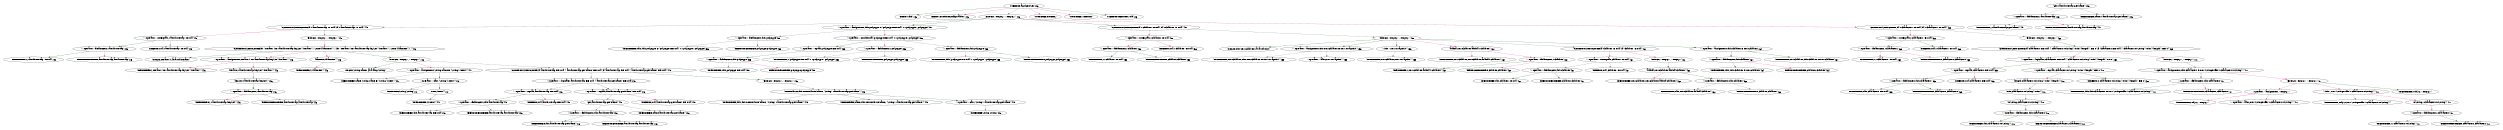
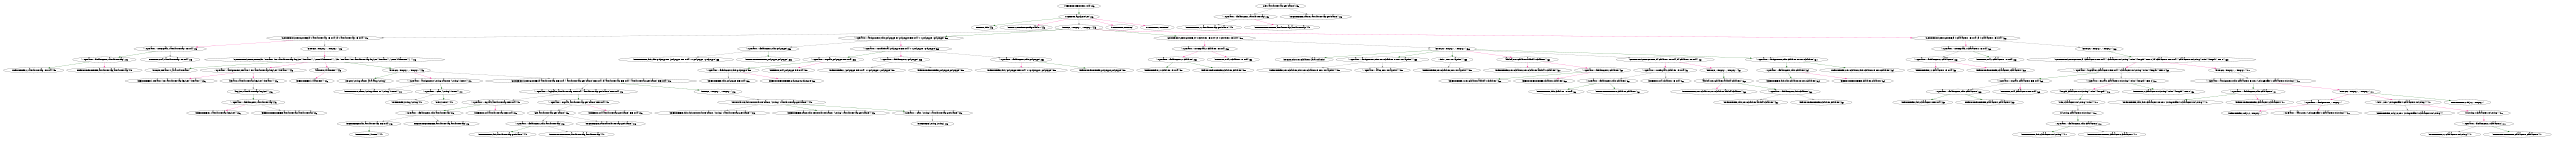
edge "(METHOD,applyPreSet)" -> "(METHOD_RETURN,void)": reversed
node "(LITERAL,null,polyType == null)": added
edge "(next,i.next())" -> "(IDENTIFIER,i,i.next())": now "(IDENTIFIER,this,attributeMap == null)" -> "(IDENTIFIER,i,i.next())"
